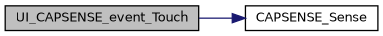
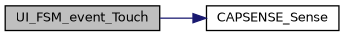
node "UI_CAPSENSE_event_Touch": label "UI_CAPSENSE_event_Touch" -> "UI_FSM_event_Touch"
